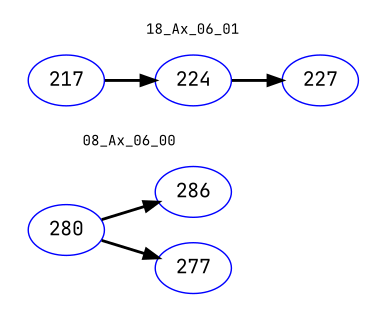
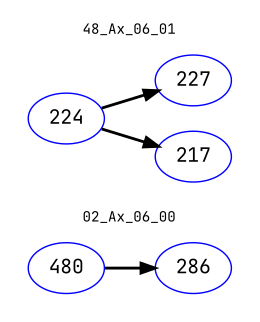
cluster "18_Ax_06_01": label "18_Ax_06_01" -> "48_Ax_06_01"
edge "217" -> "224": reversed
cluster "08_Ax_06_00": label "08_Ax_06_00" -> "02_Ax_06_00"
node "280": label "280" -> "480"
node "277": removed
